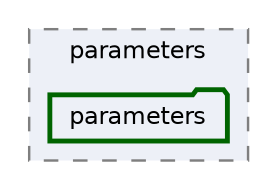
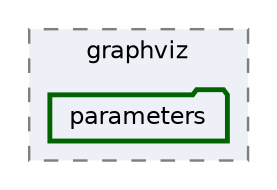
cluster "parameters": label "parameters" -> "graphviz"
